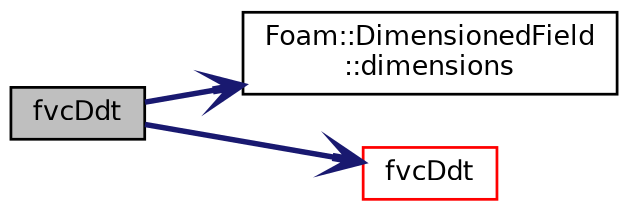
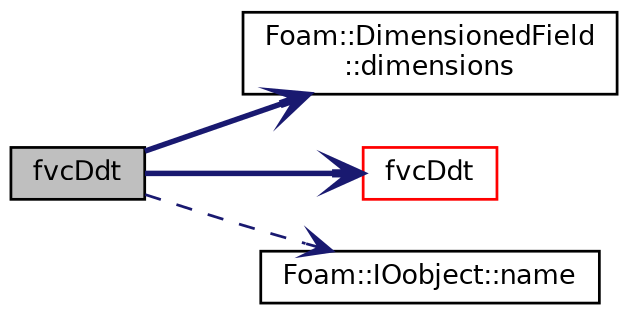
node "Foam::IOobject::name": added
